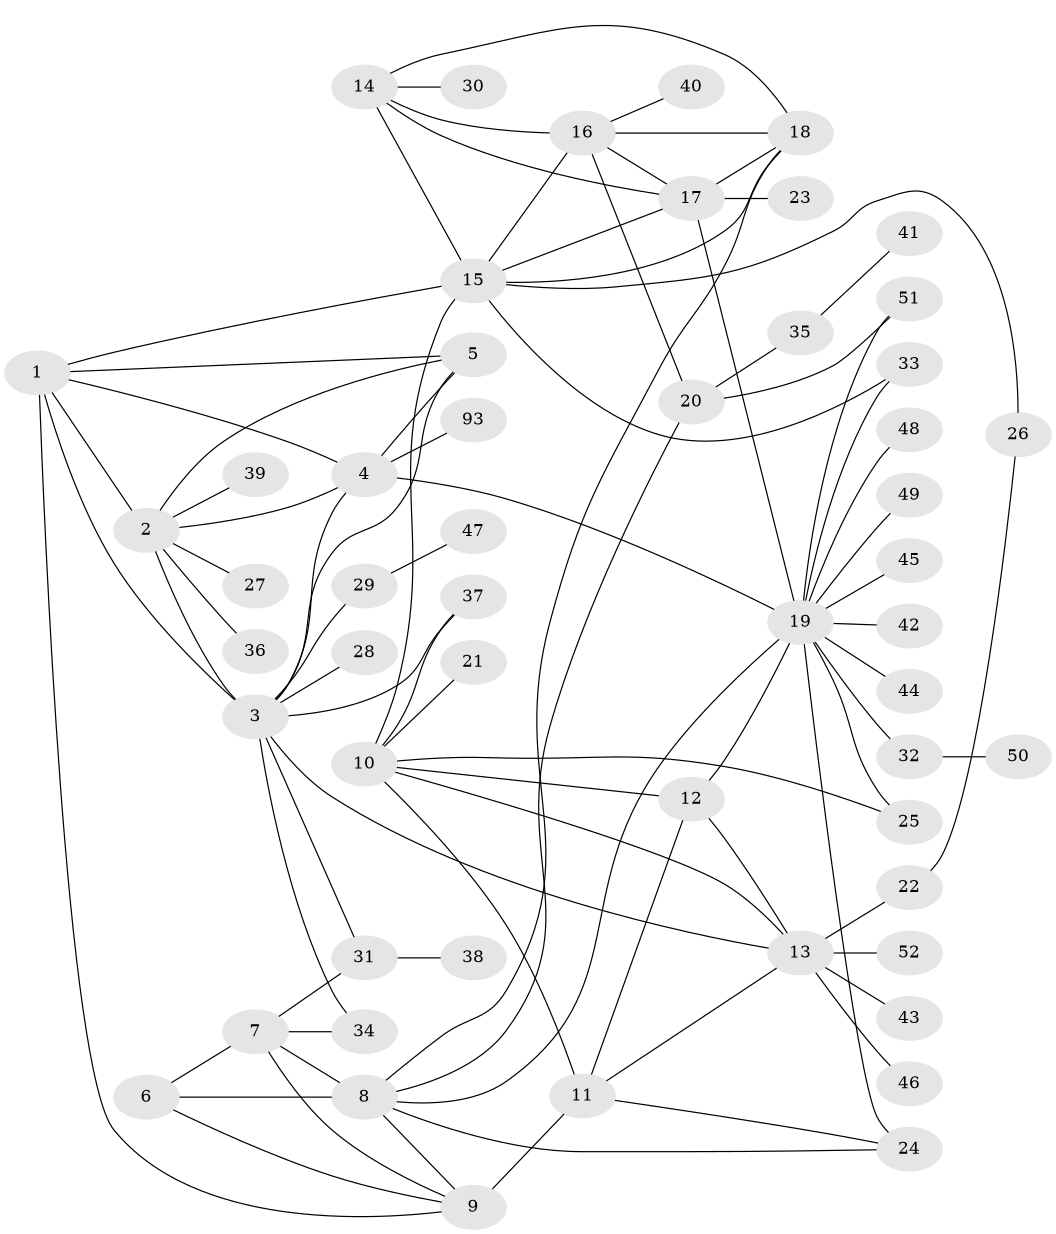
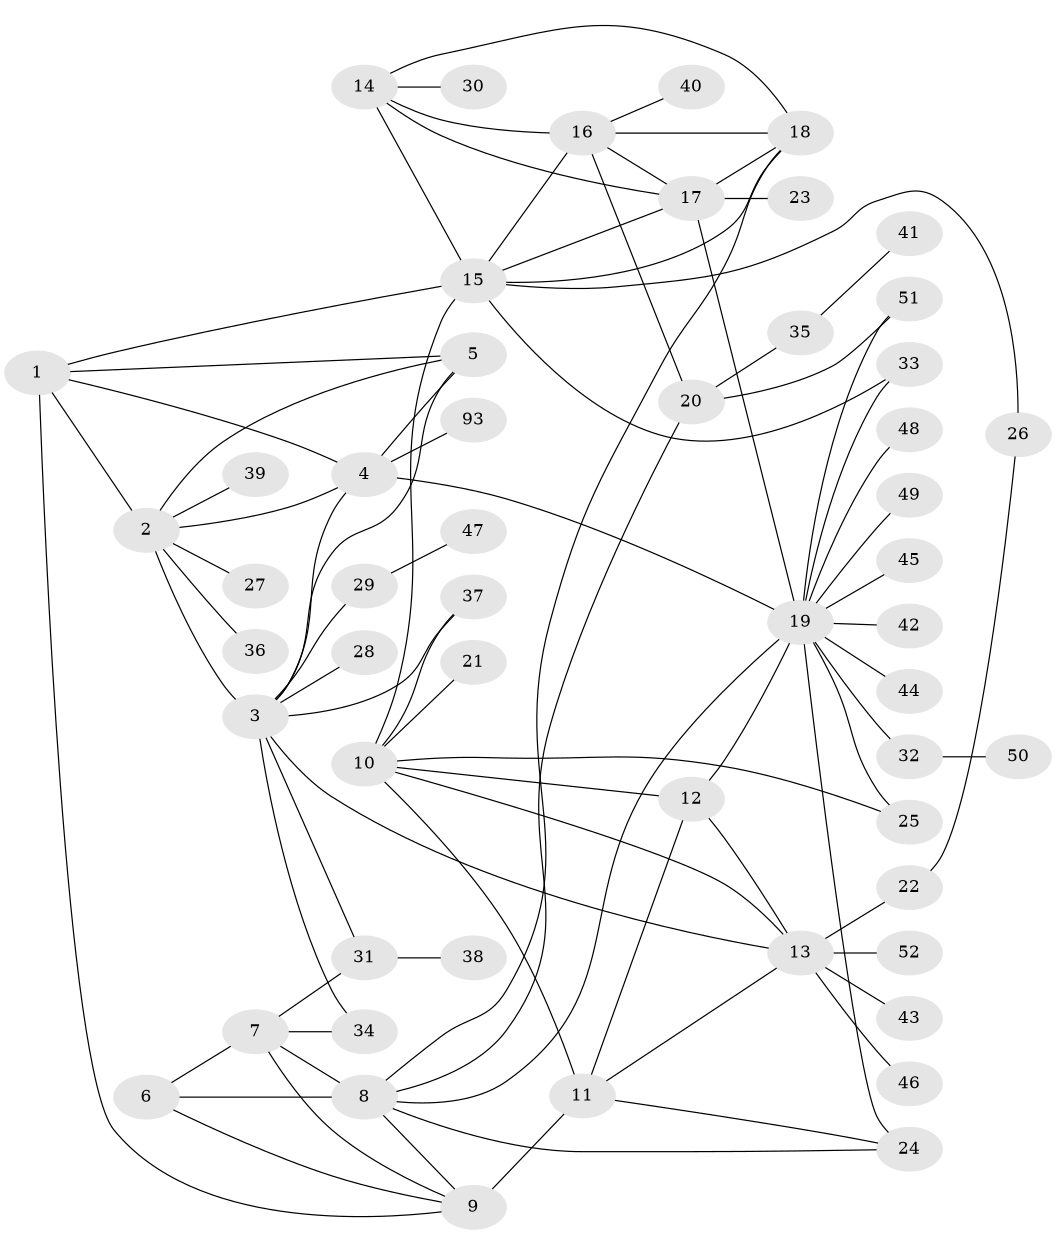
edge "1" -- "3": removed
